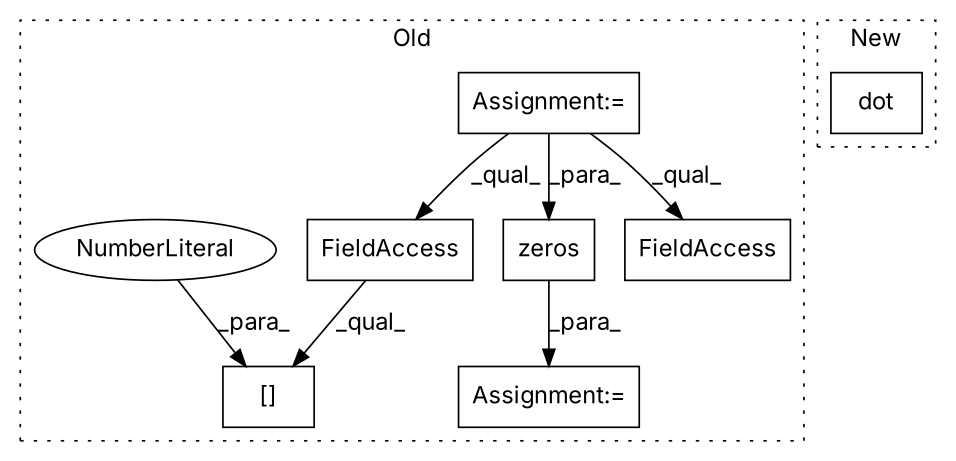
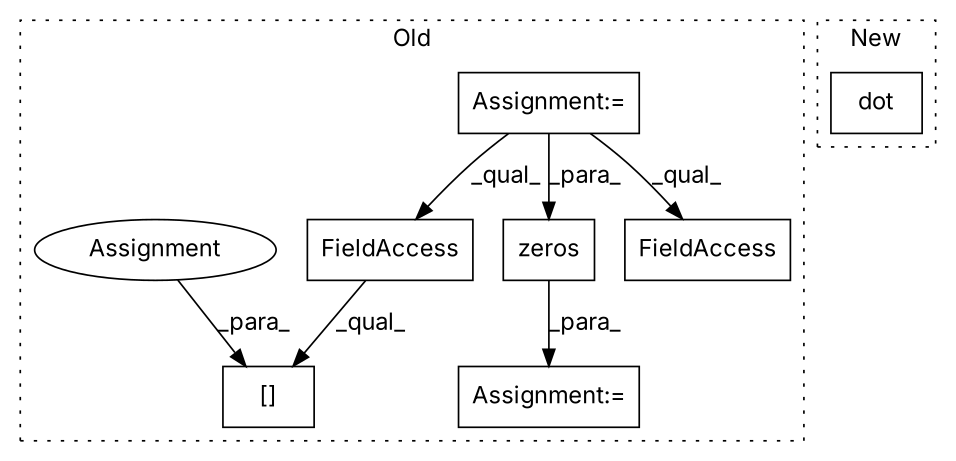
node "NumberLiteral": label "NumberLiteral" -> "Assignment"
